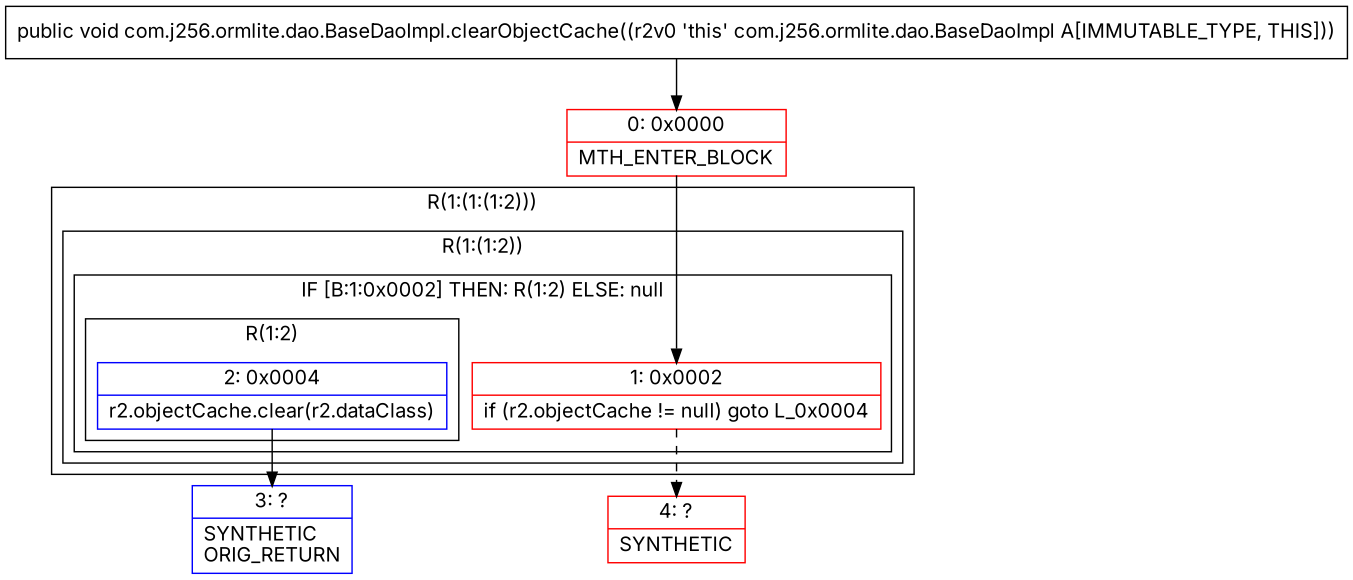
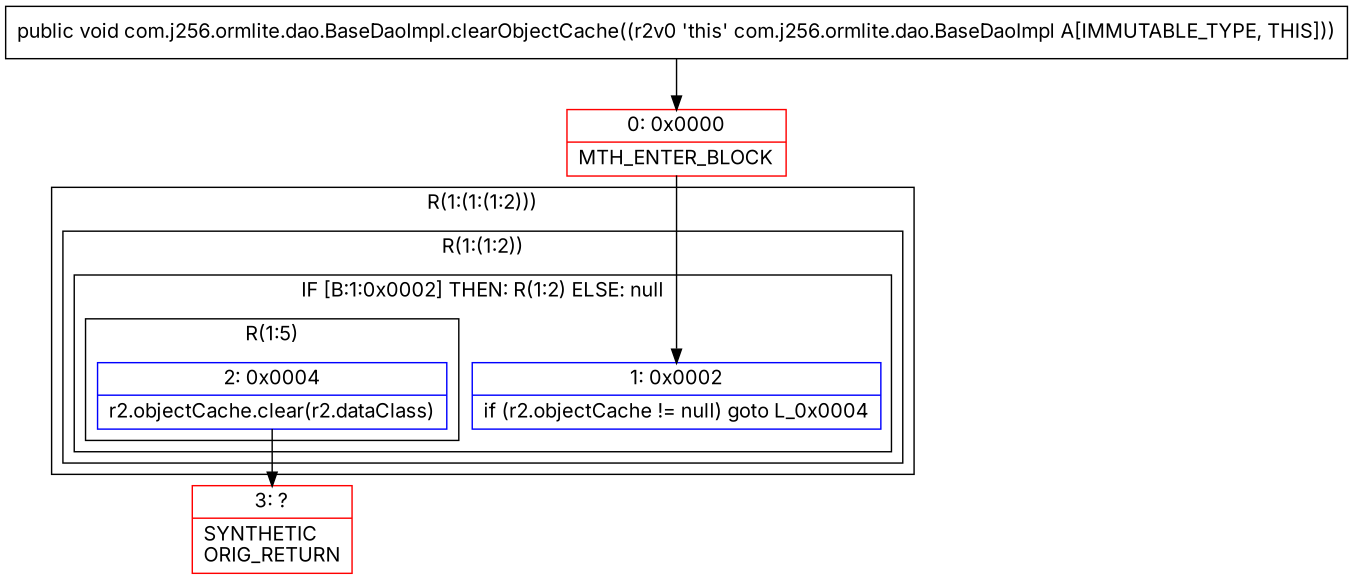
cluster "R(1:2)": label "R(1:2)" -> "R(1:5)"
node "1: 0x0002": color red -> blue
node "3: ?": color blue -> red
node "4: ?": removed
